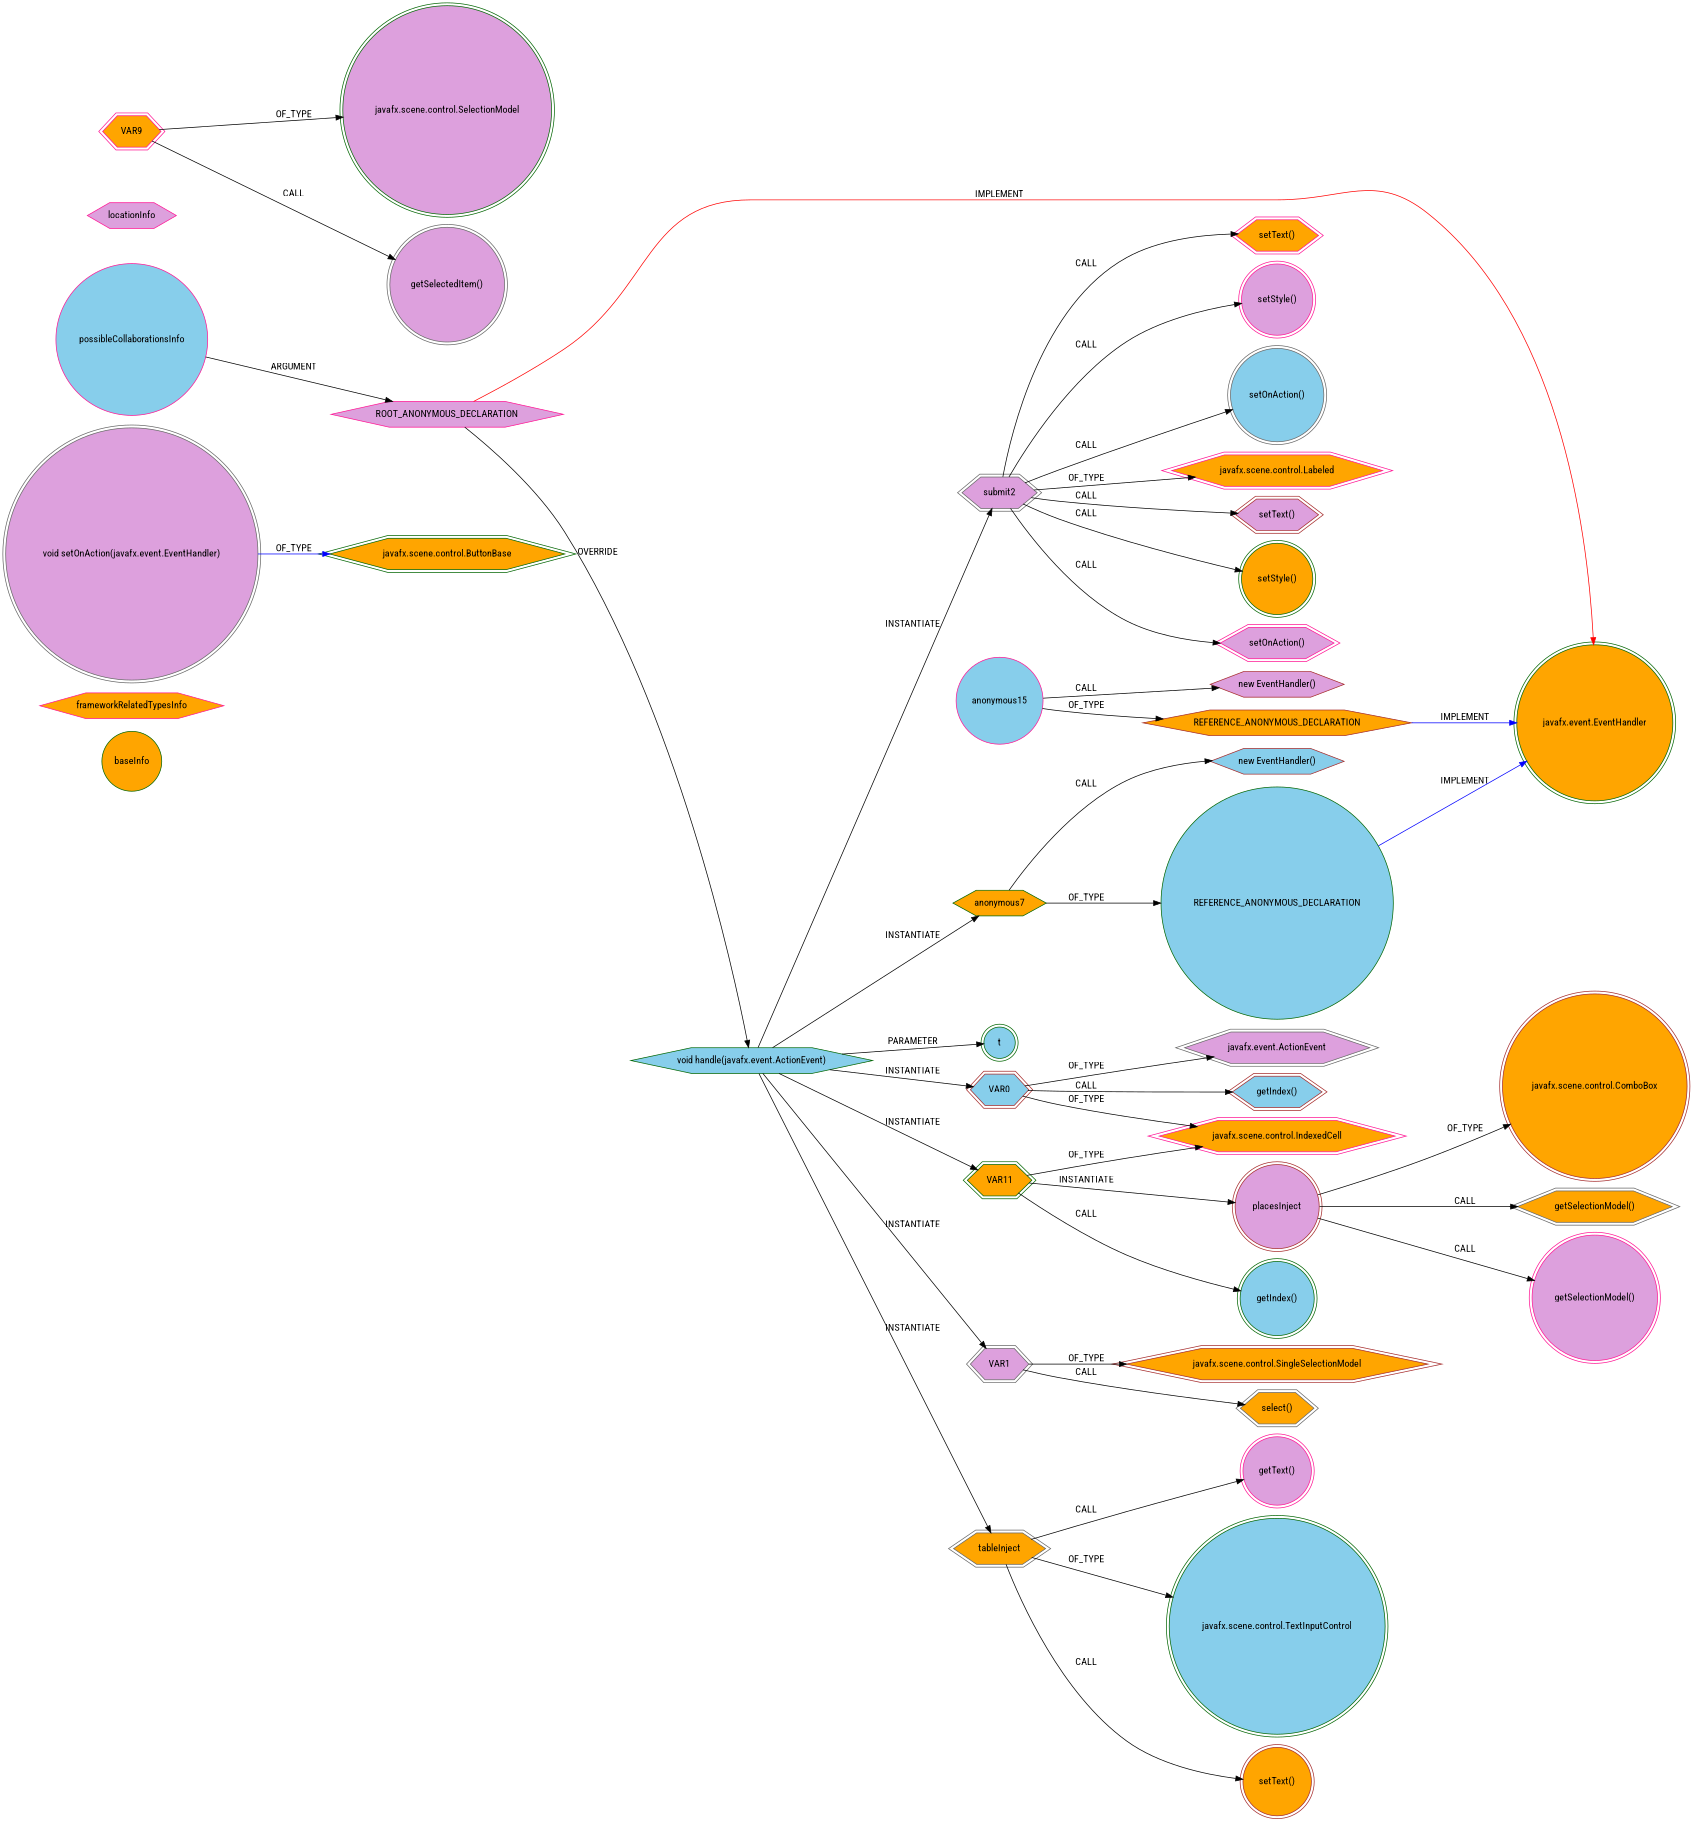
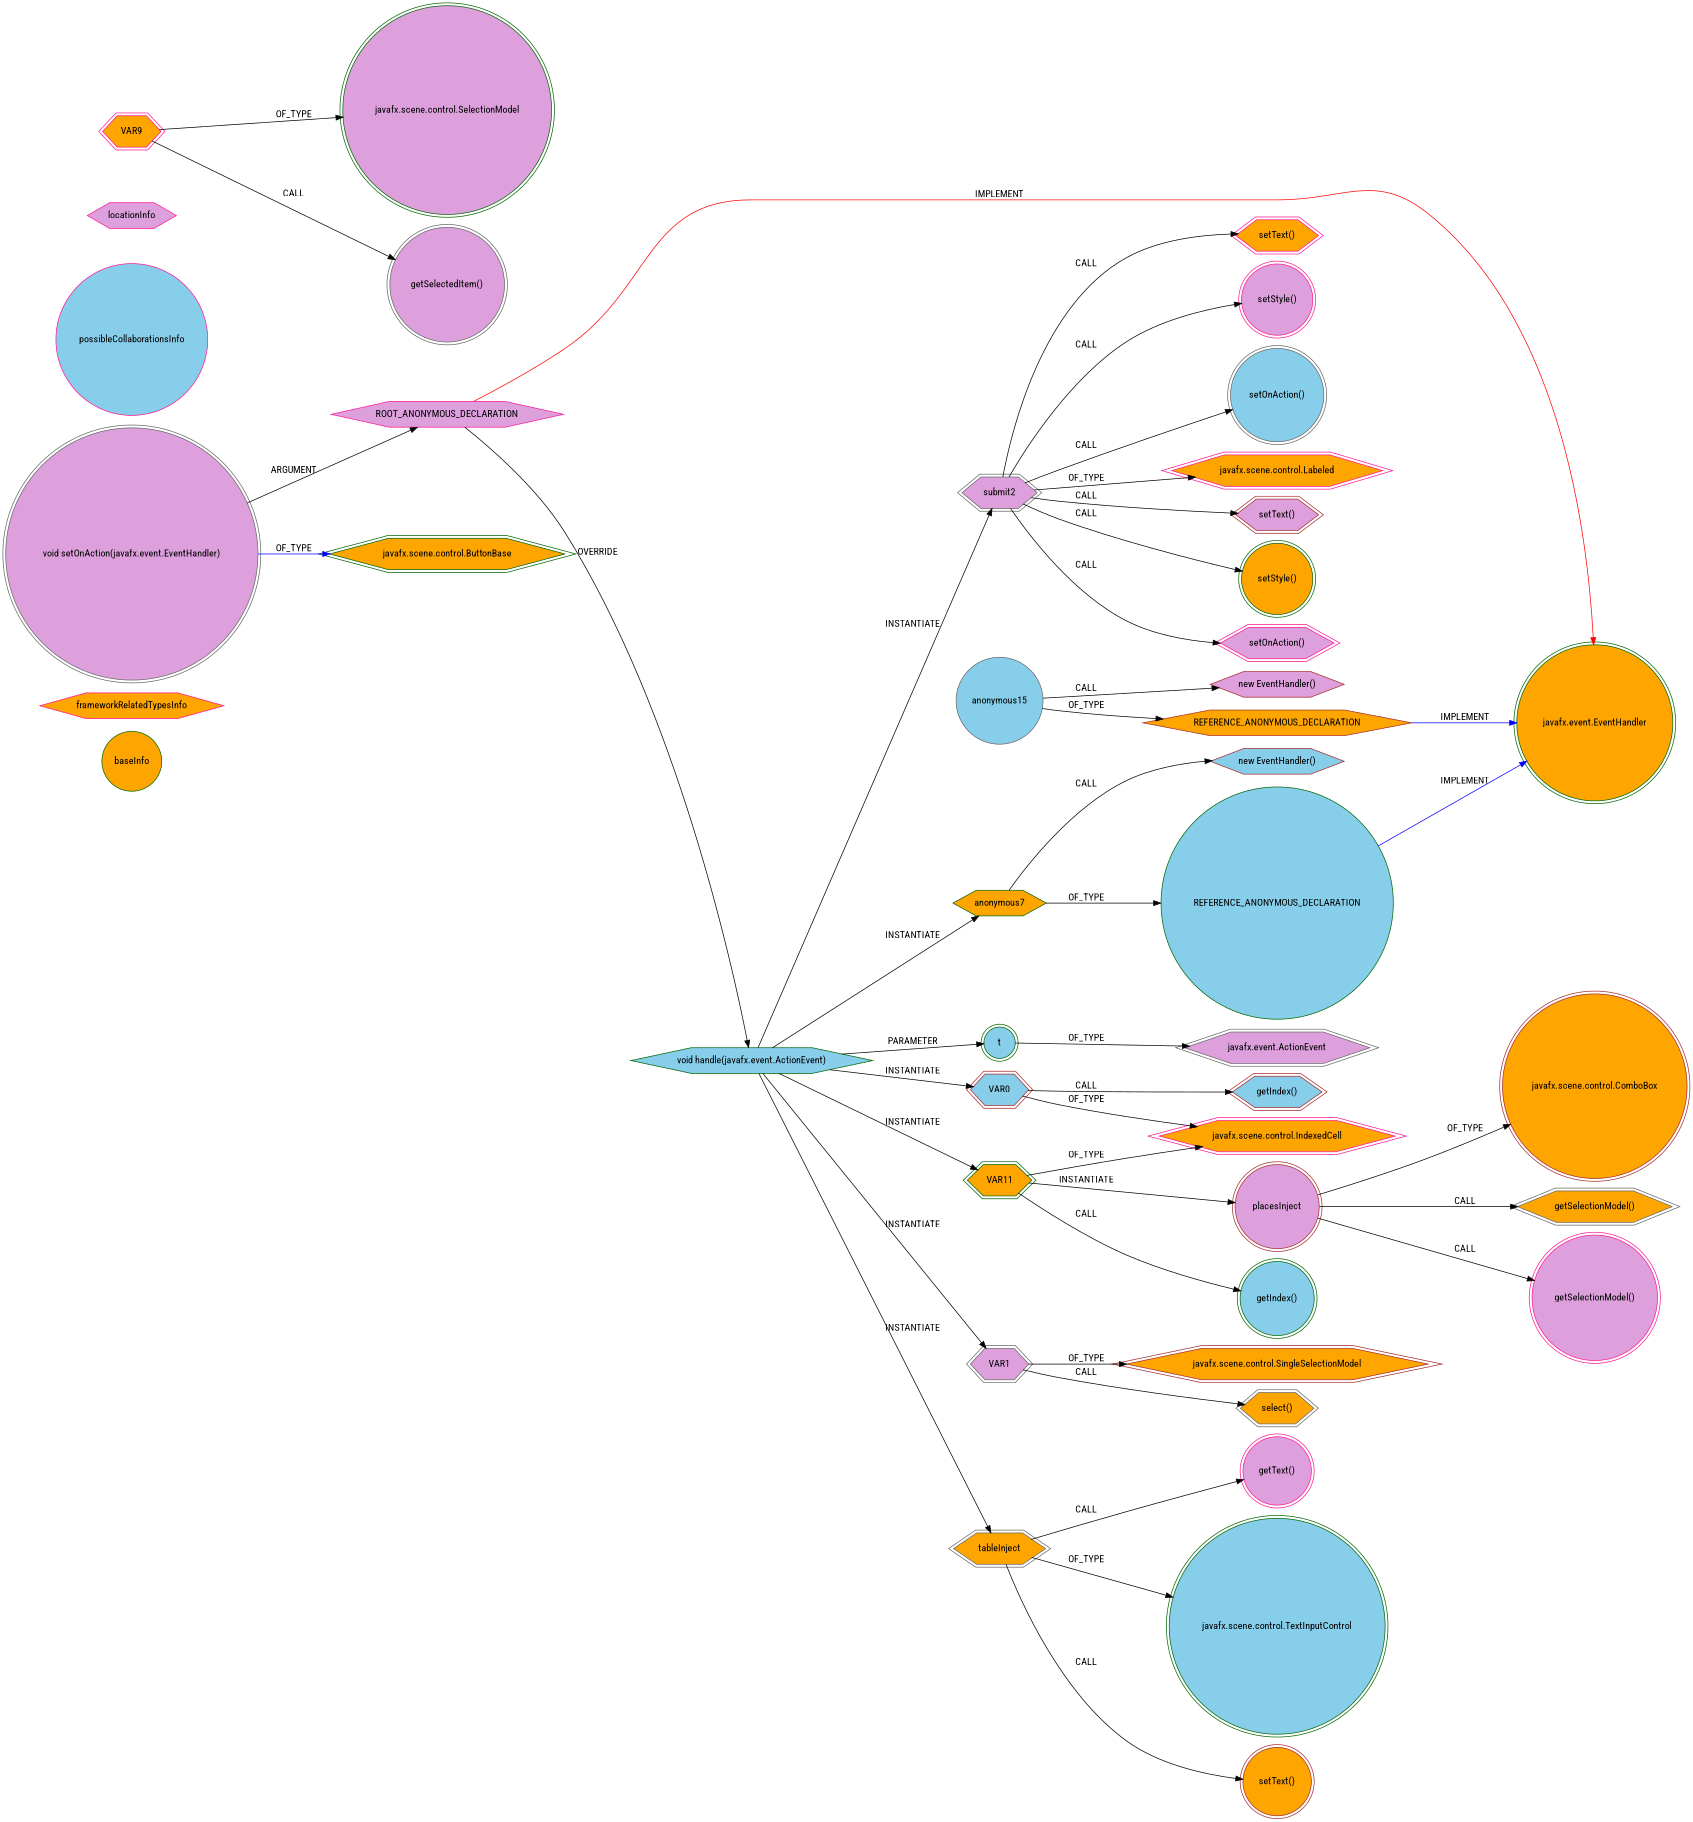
edge "possibleCollaborationsInfo" -> "ROOT_ANONYMOUS_DECLARATION": now "void setOnAction(javafx.event.EventHandler)" -> "ROOT_ANONYMOUS_DECLARATION"
node "anonymous15": color deeppink -> gray40
edge "VAR0" -> "javafx.event.ActionEvent": now "t" -> "javafx.event.ActionEvent"
